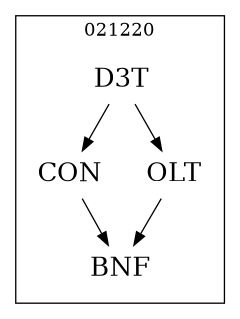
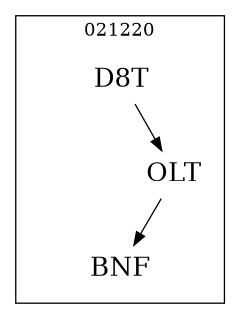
node "D3T": label "D3T" -> "D8T"
node "CON": removed
